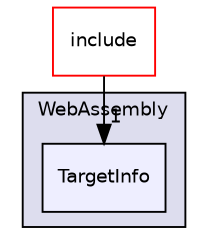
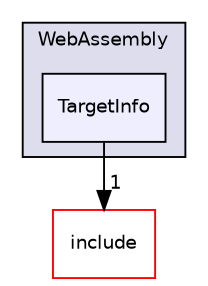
edge "include" -> "TargetInfo": reversed
